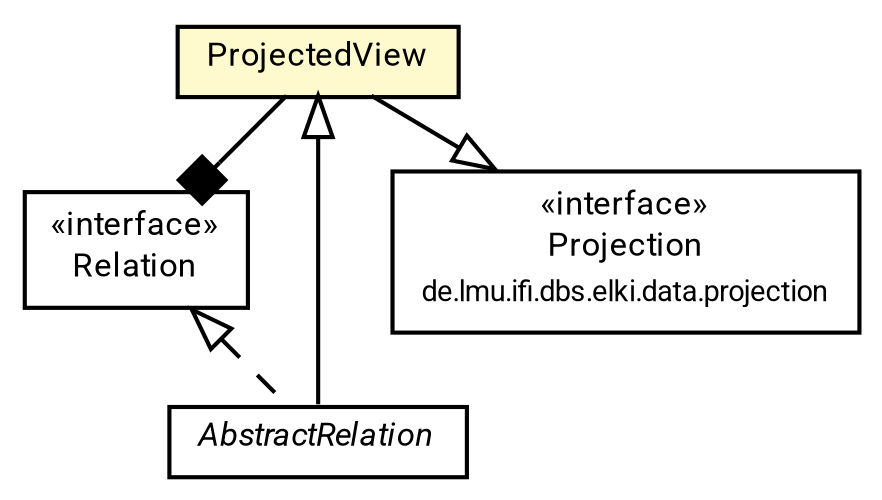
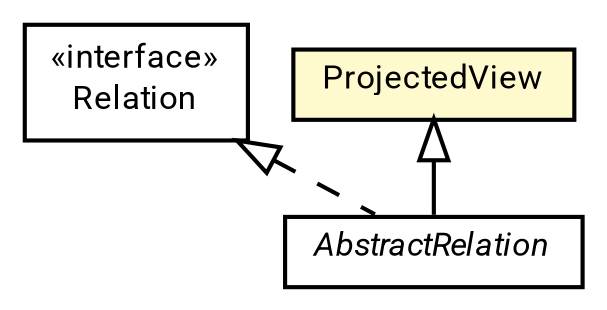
edge "ProjectedView" -> "Relation": removed
node "Projection": removed
